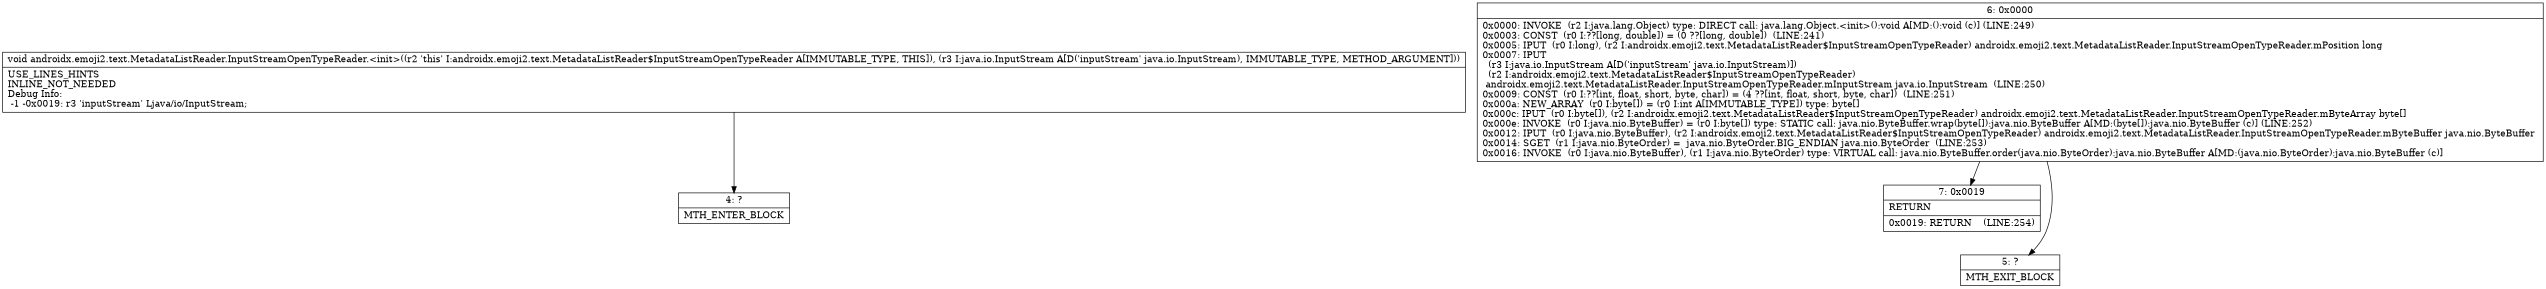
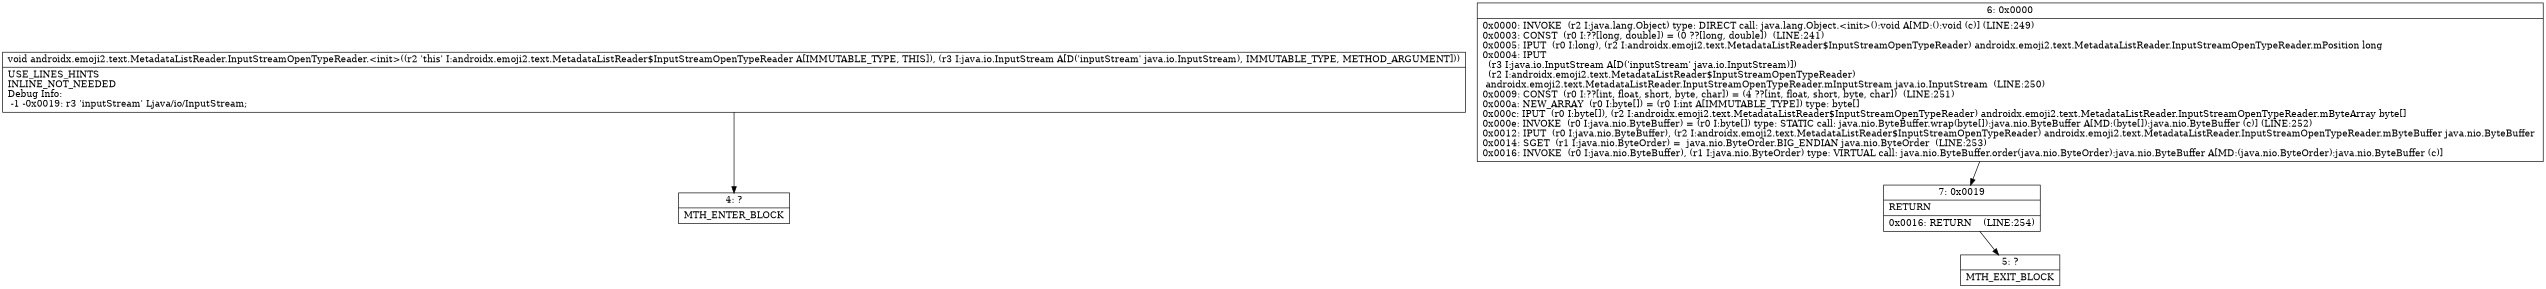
node "6: 0x0000": text "0x0007: IPUT" -> "0x0004: IPUT"
edge "6: 0x0000" -> "5: ?": now "7: 0x0019" -> "5: ?"
node "7: 0x0019": text "0x0019: RETURN    (LINE:254)" -> "0x0016: RETURN    (LINE:254)"
